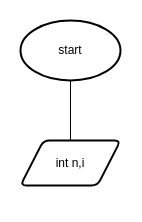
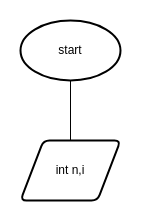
node "int n,i": size 100x45 -> 100x60
